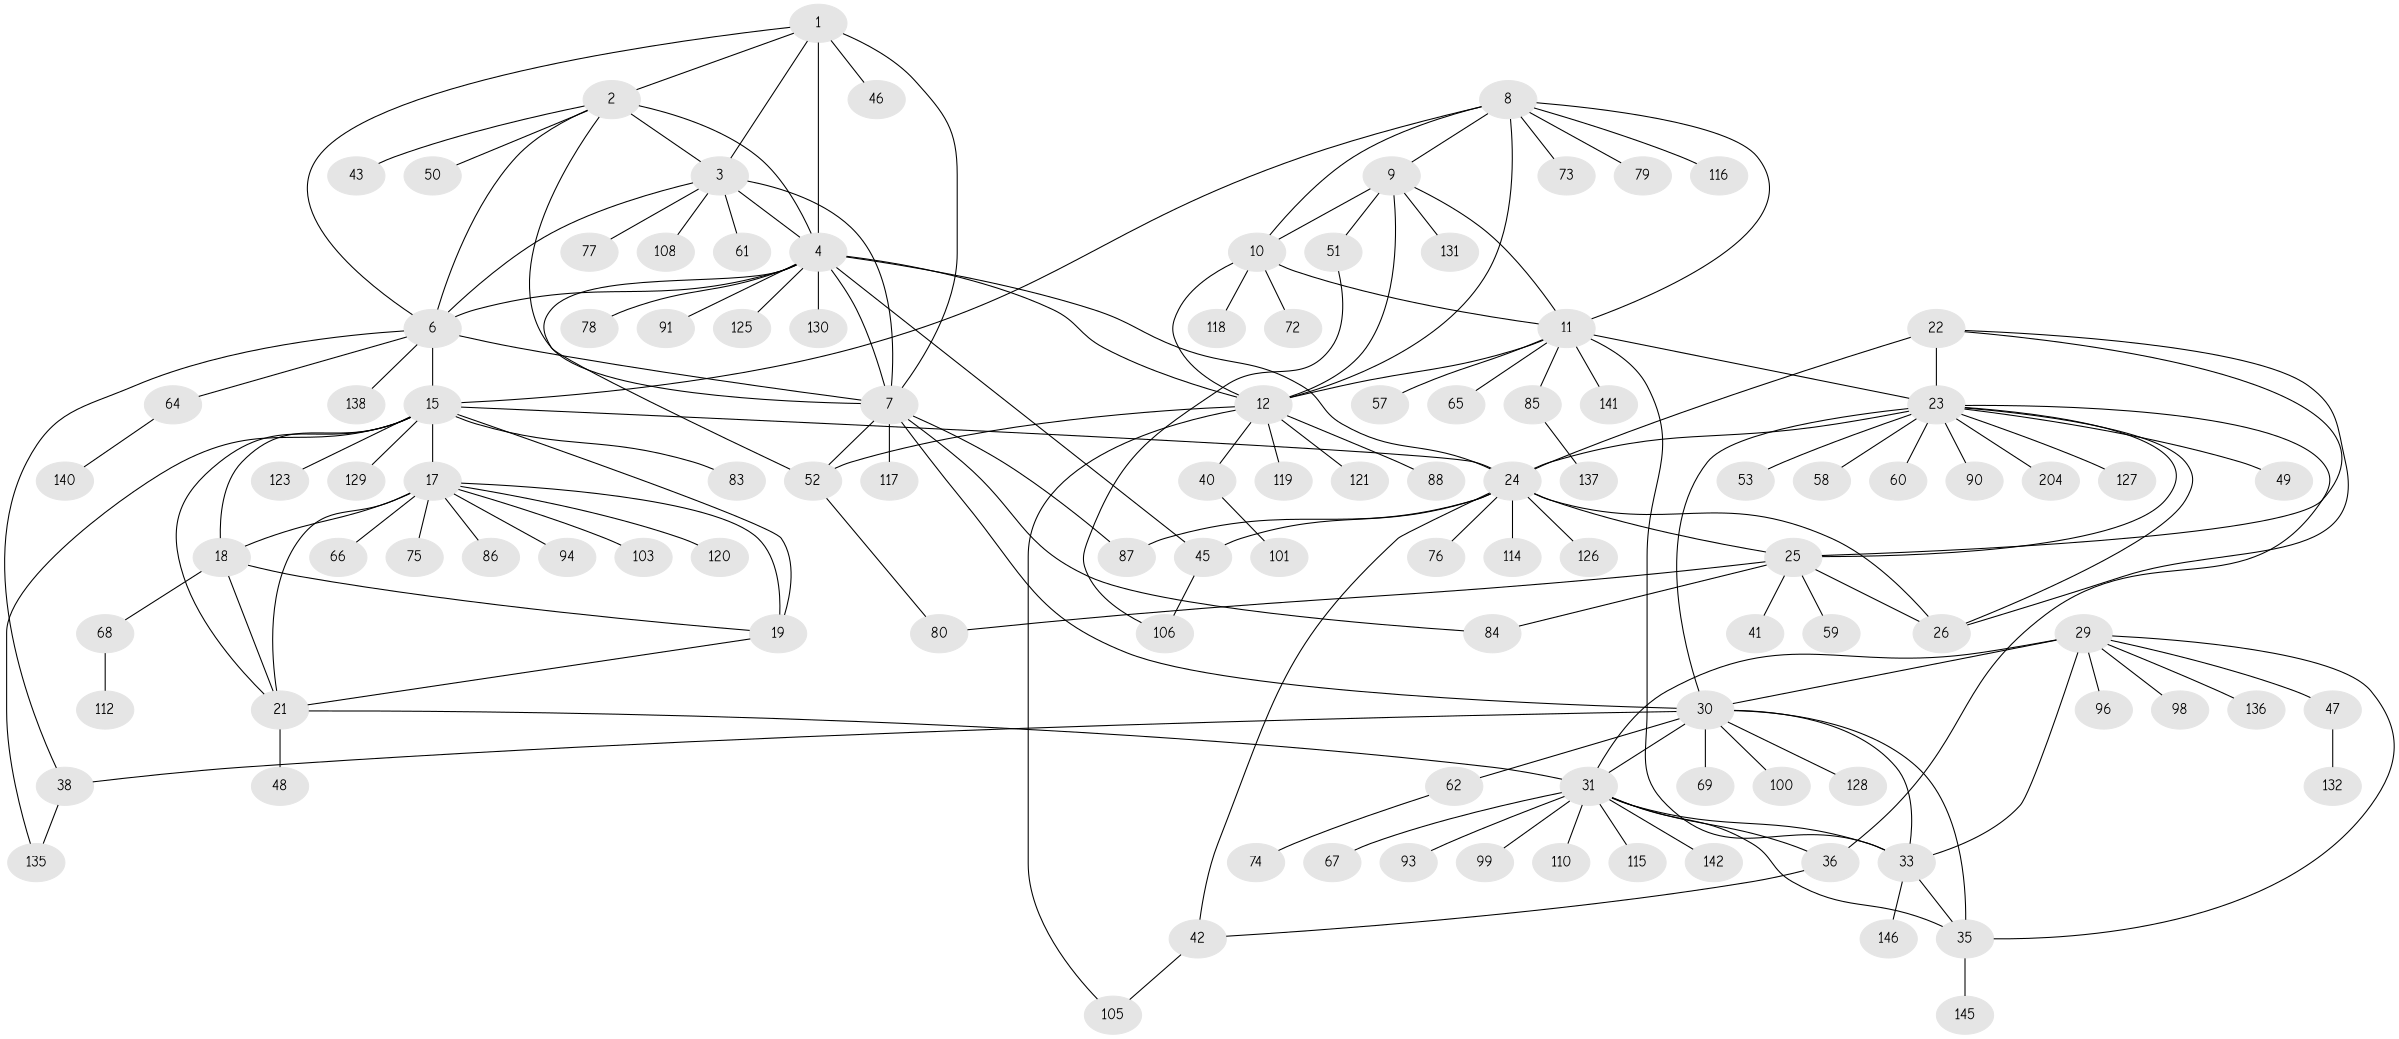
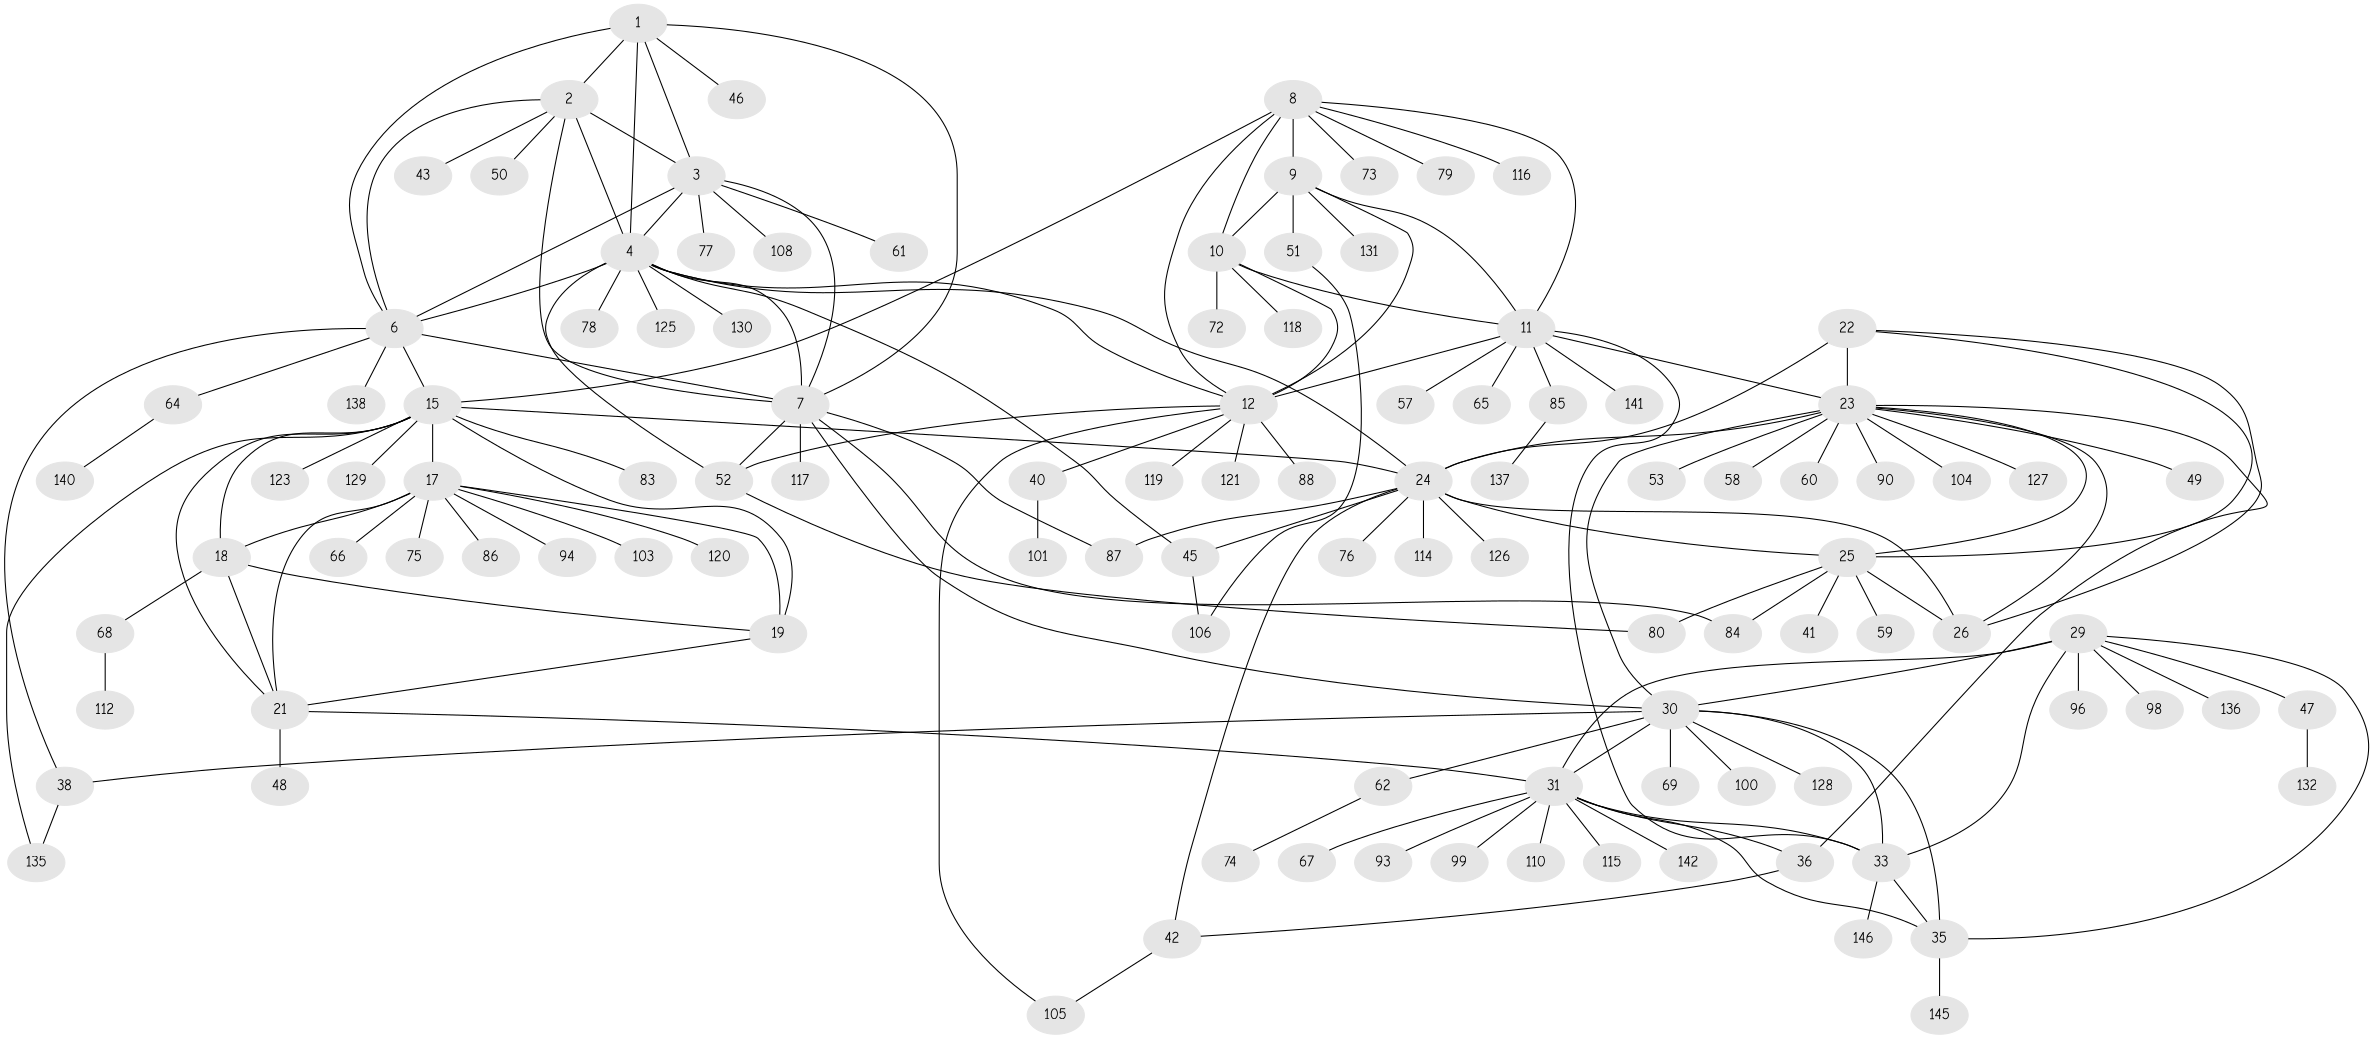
node "91": removed
node "204": label "204" -> "104"
